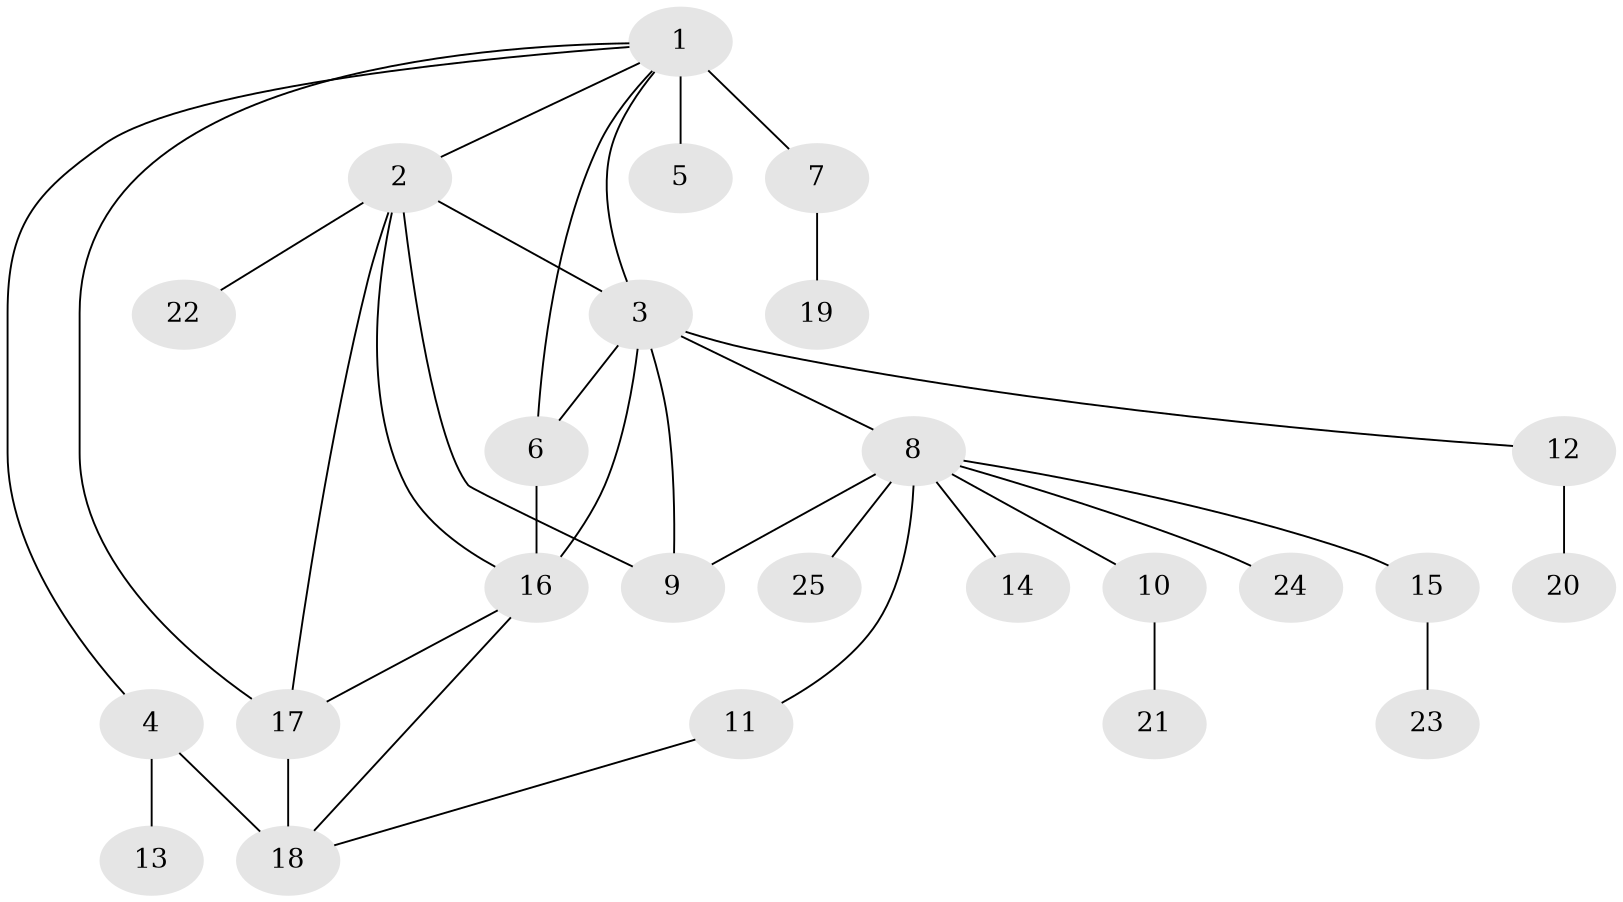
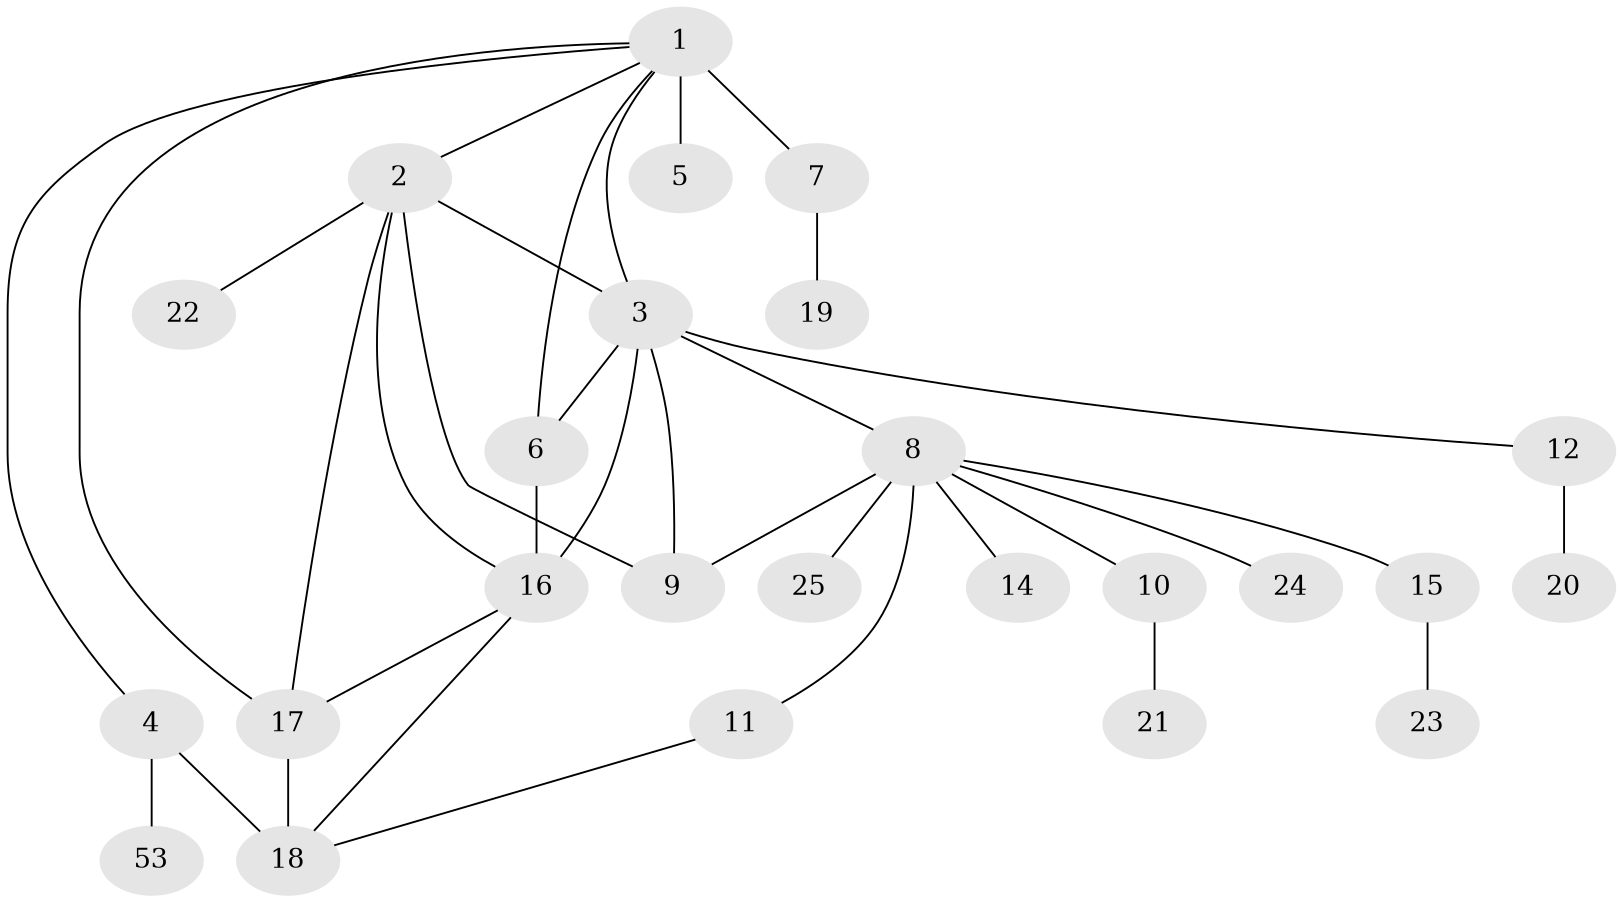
node "13": label "13" -> "53"
